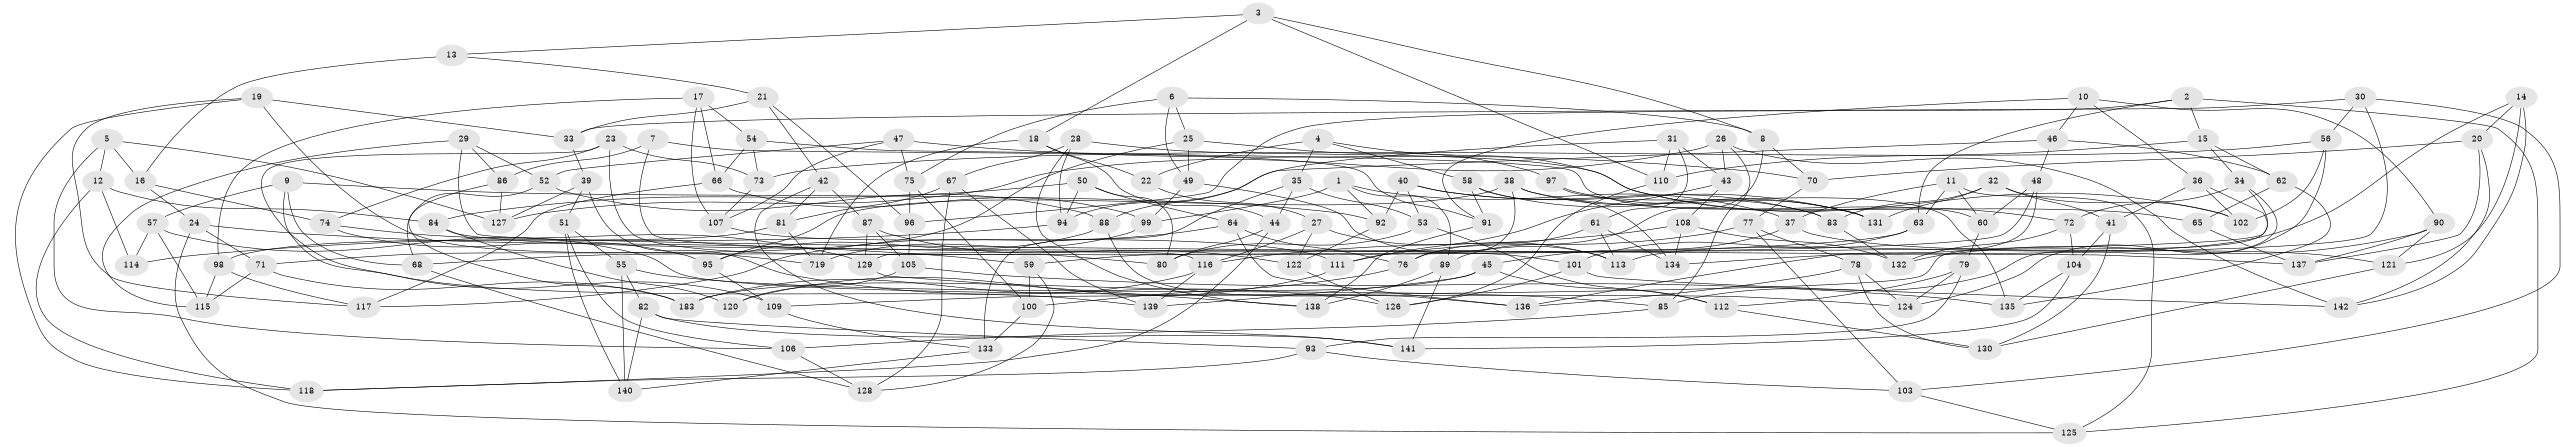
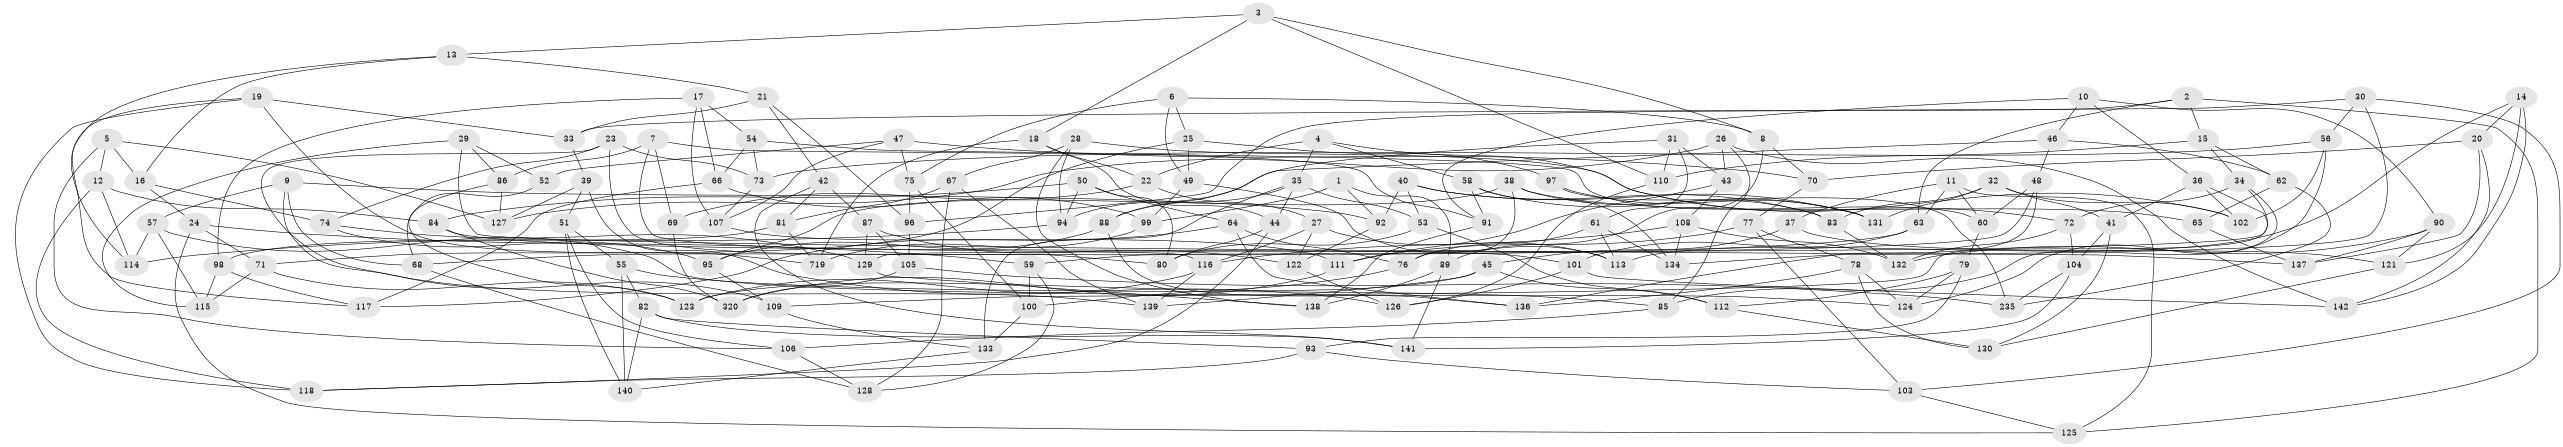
edge "13" -- "114": added
edge "1" -- "37": removed
edge "52" -- "88": now "35" -- "88"
node "69": added
node "183": label "183" -> "123"
node "120": label "120" -> "320"
node "135": label "135" -> "235"
